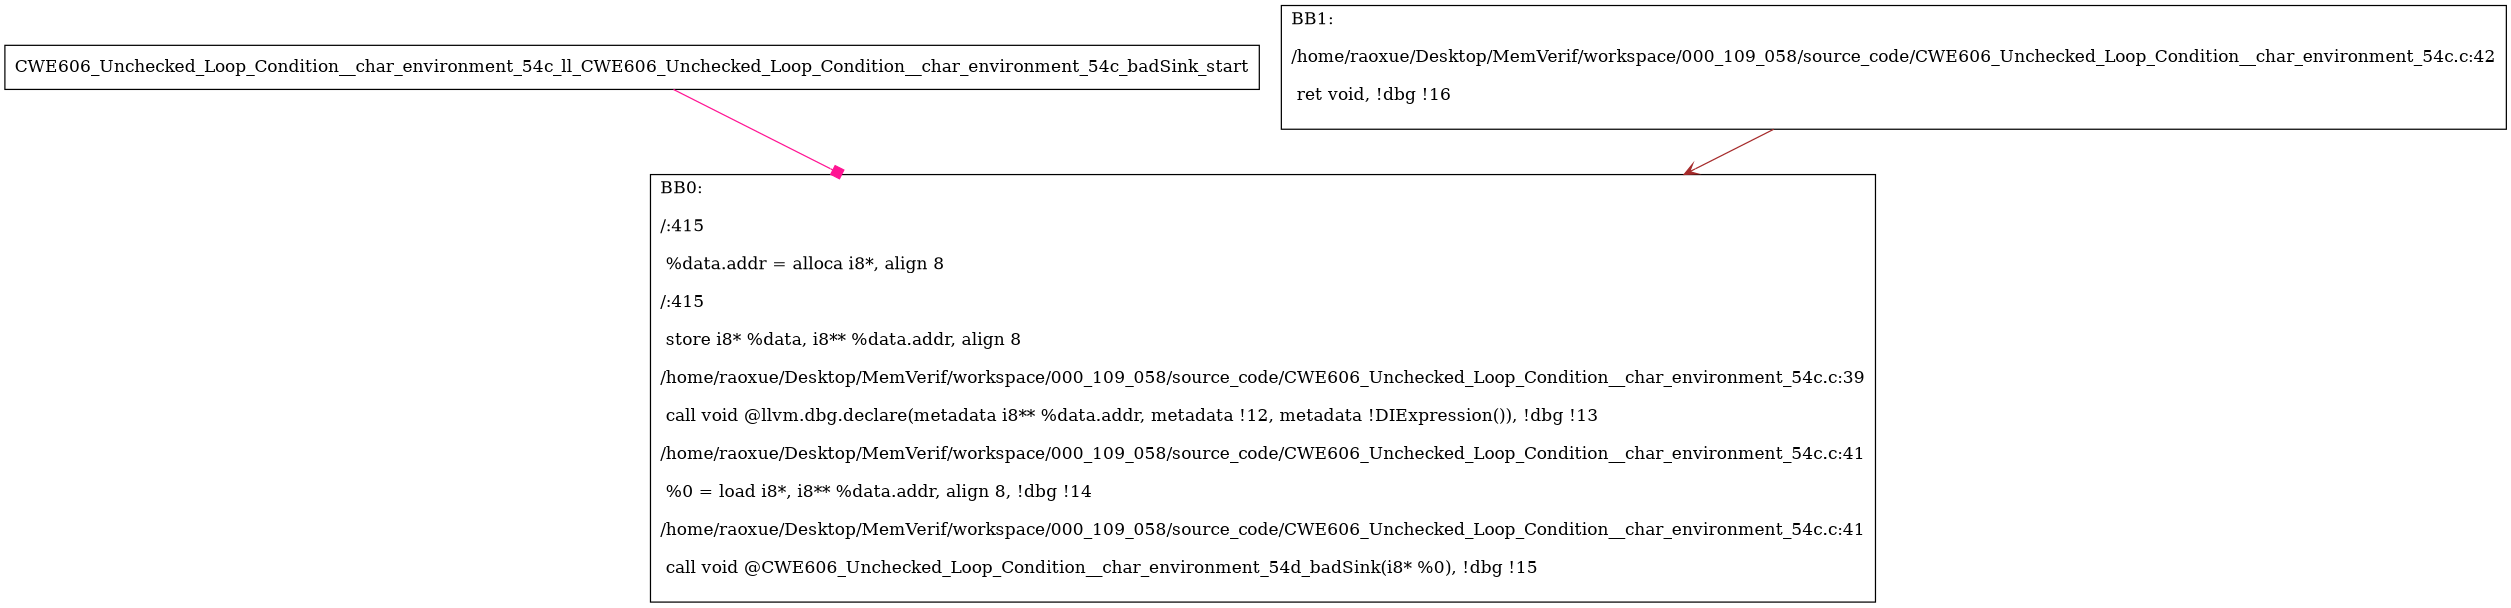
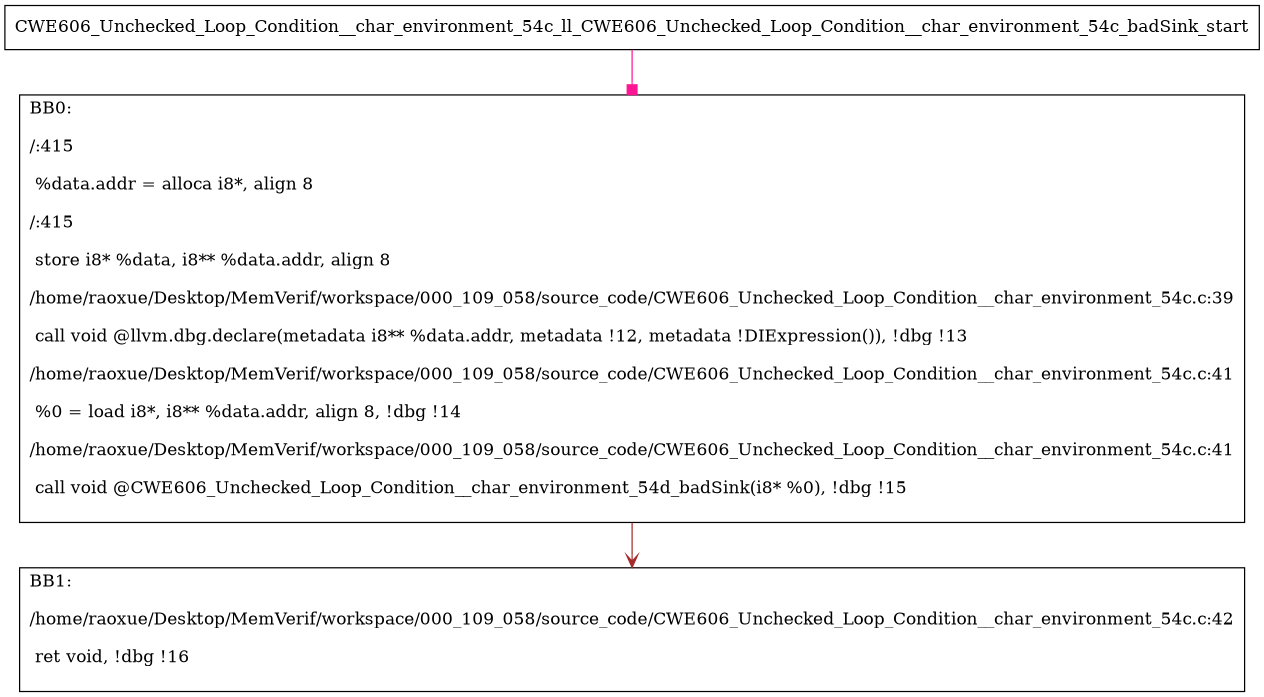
edge "BB1:" -> "BB0:": reversed
